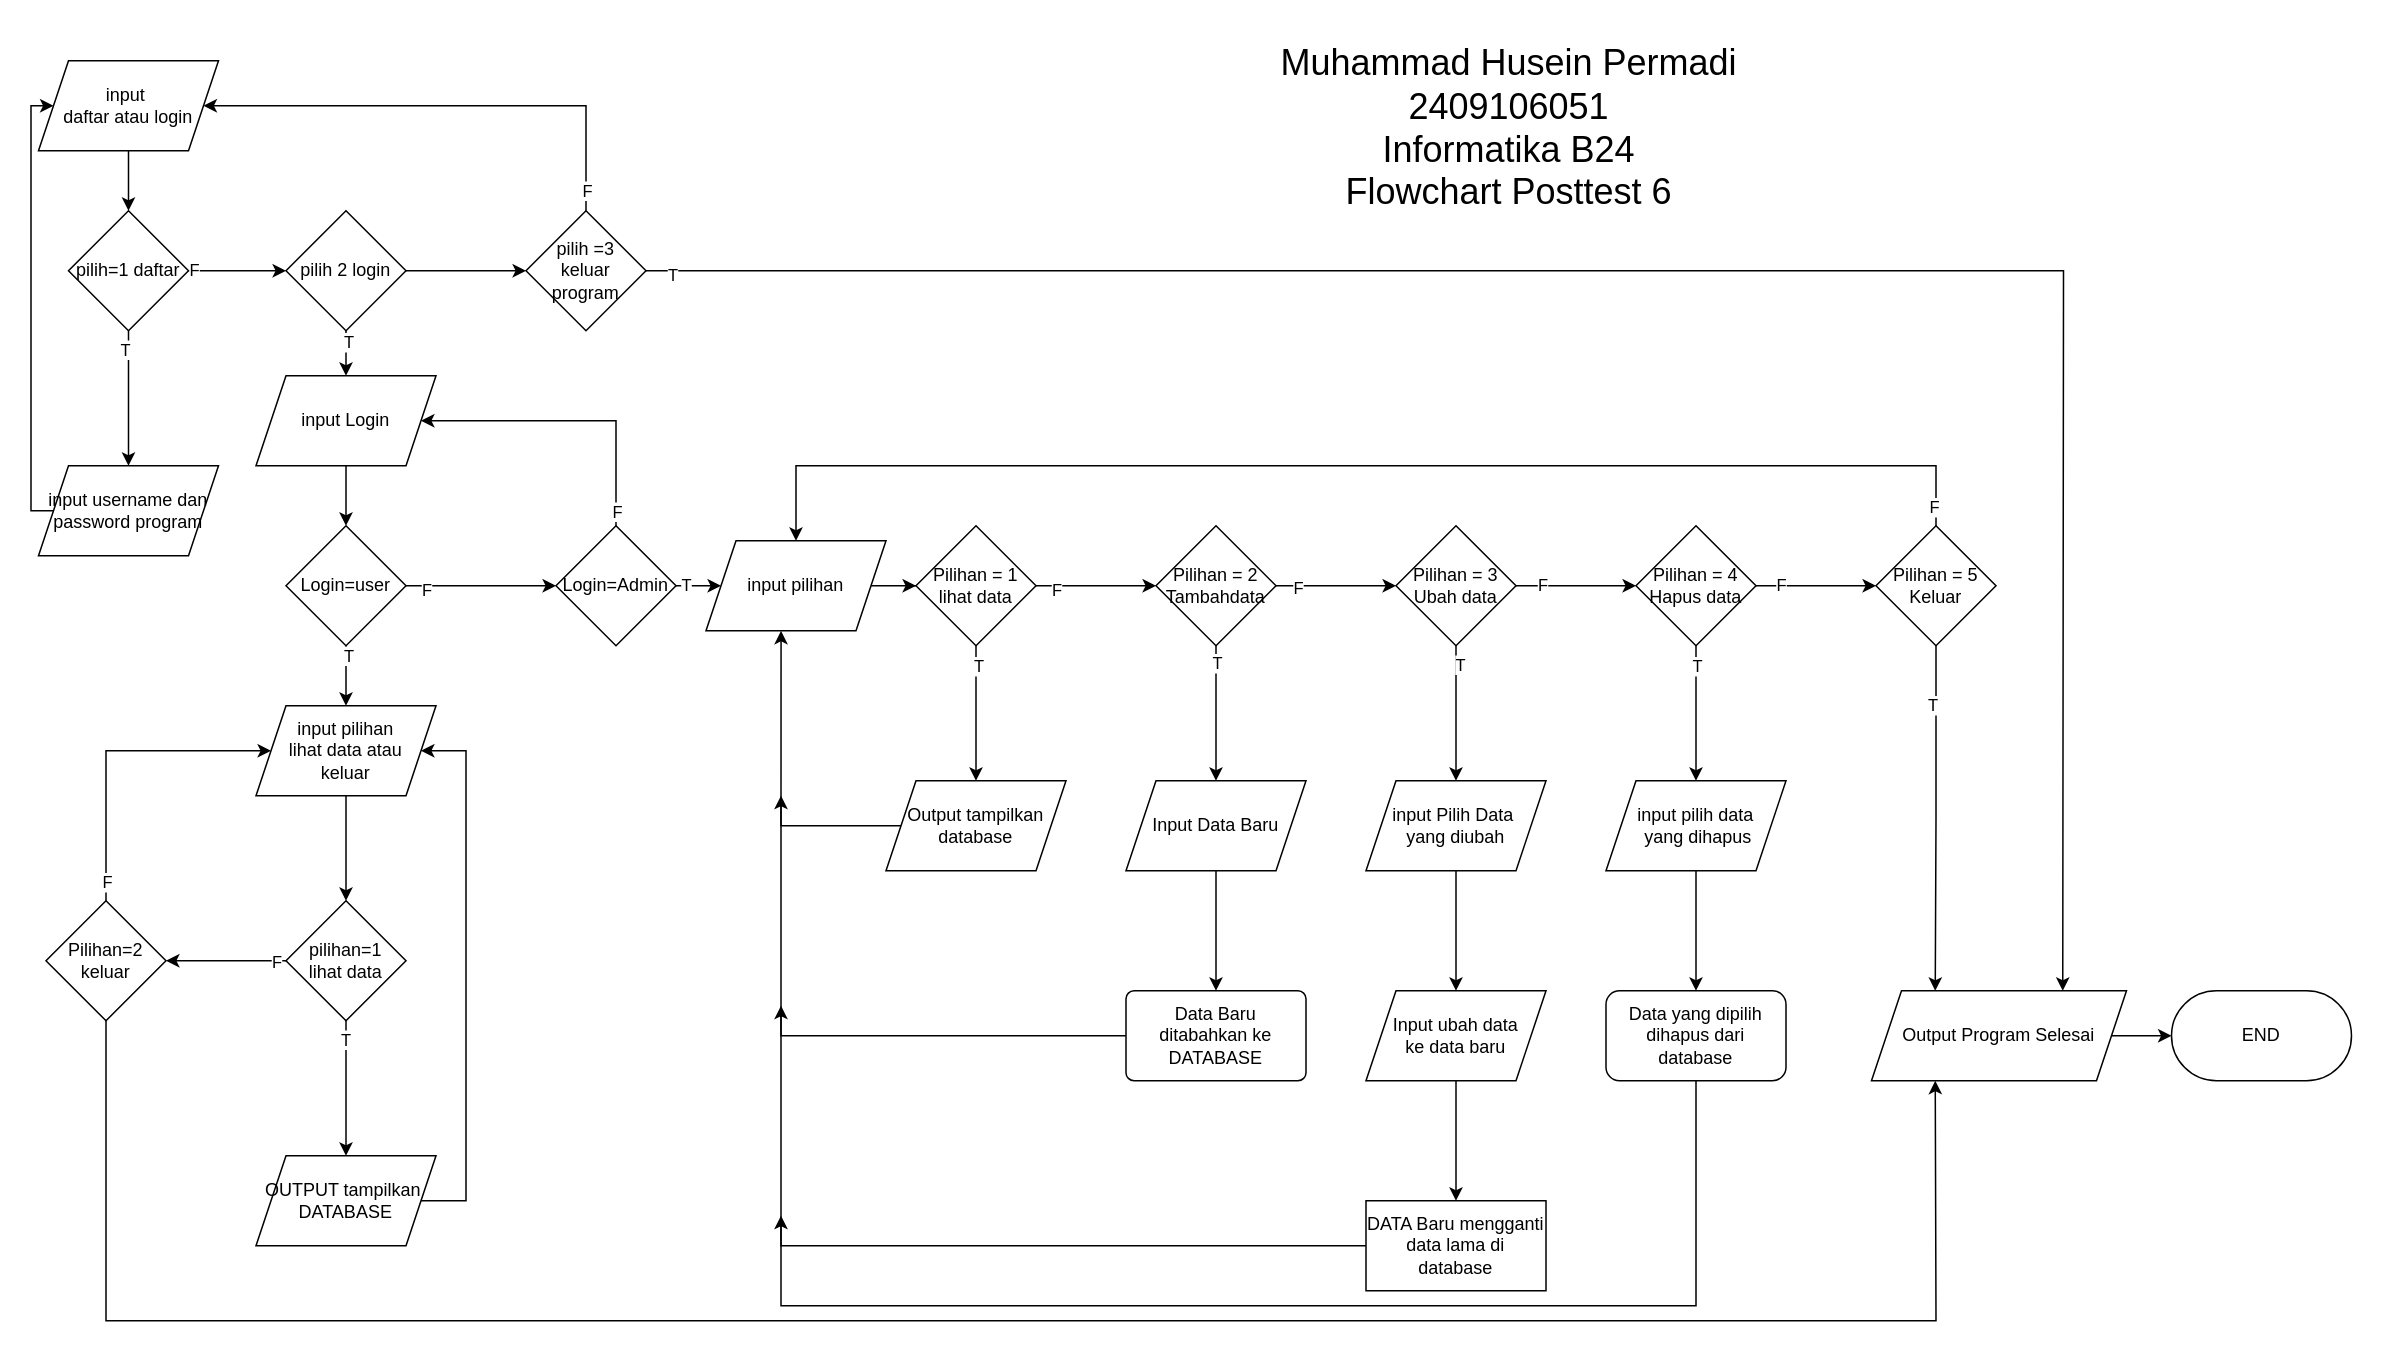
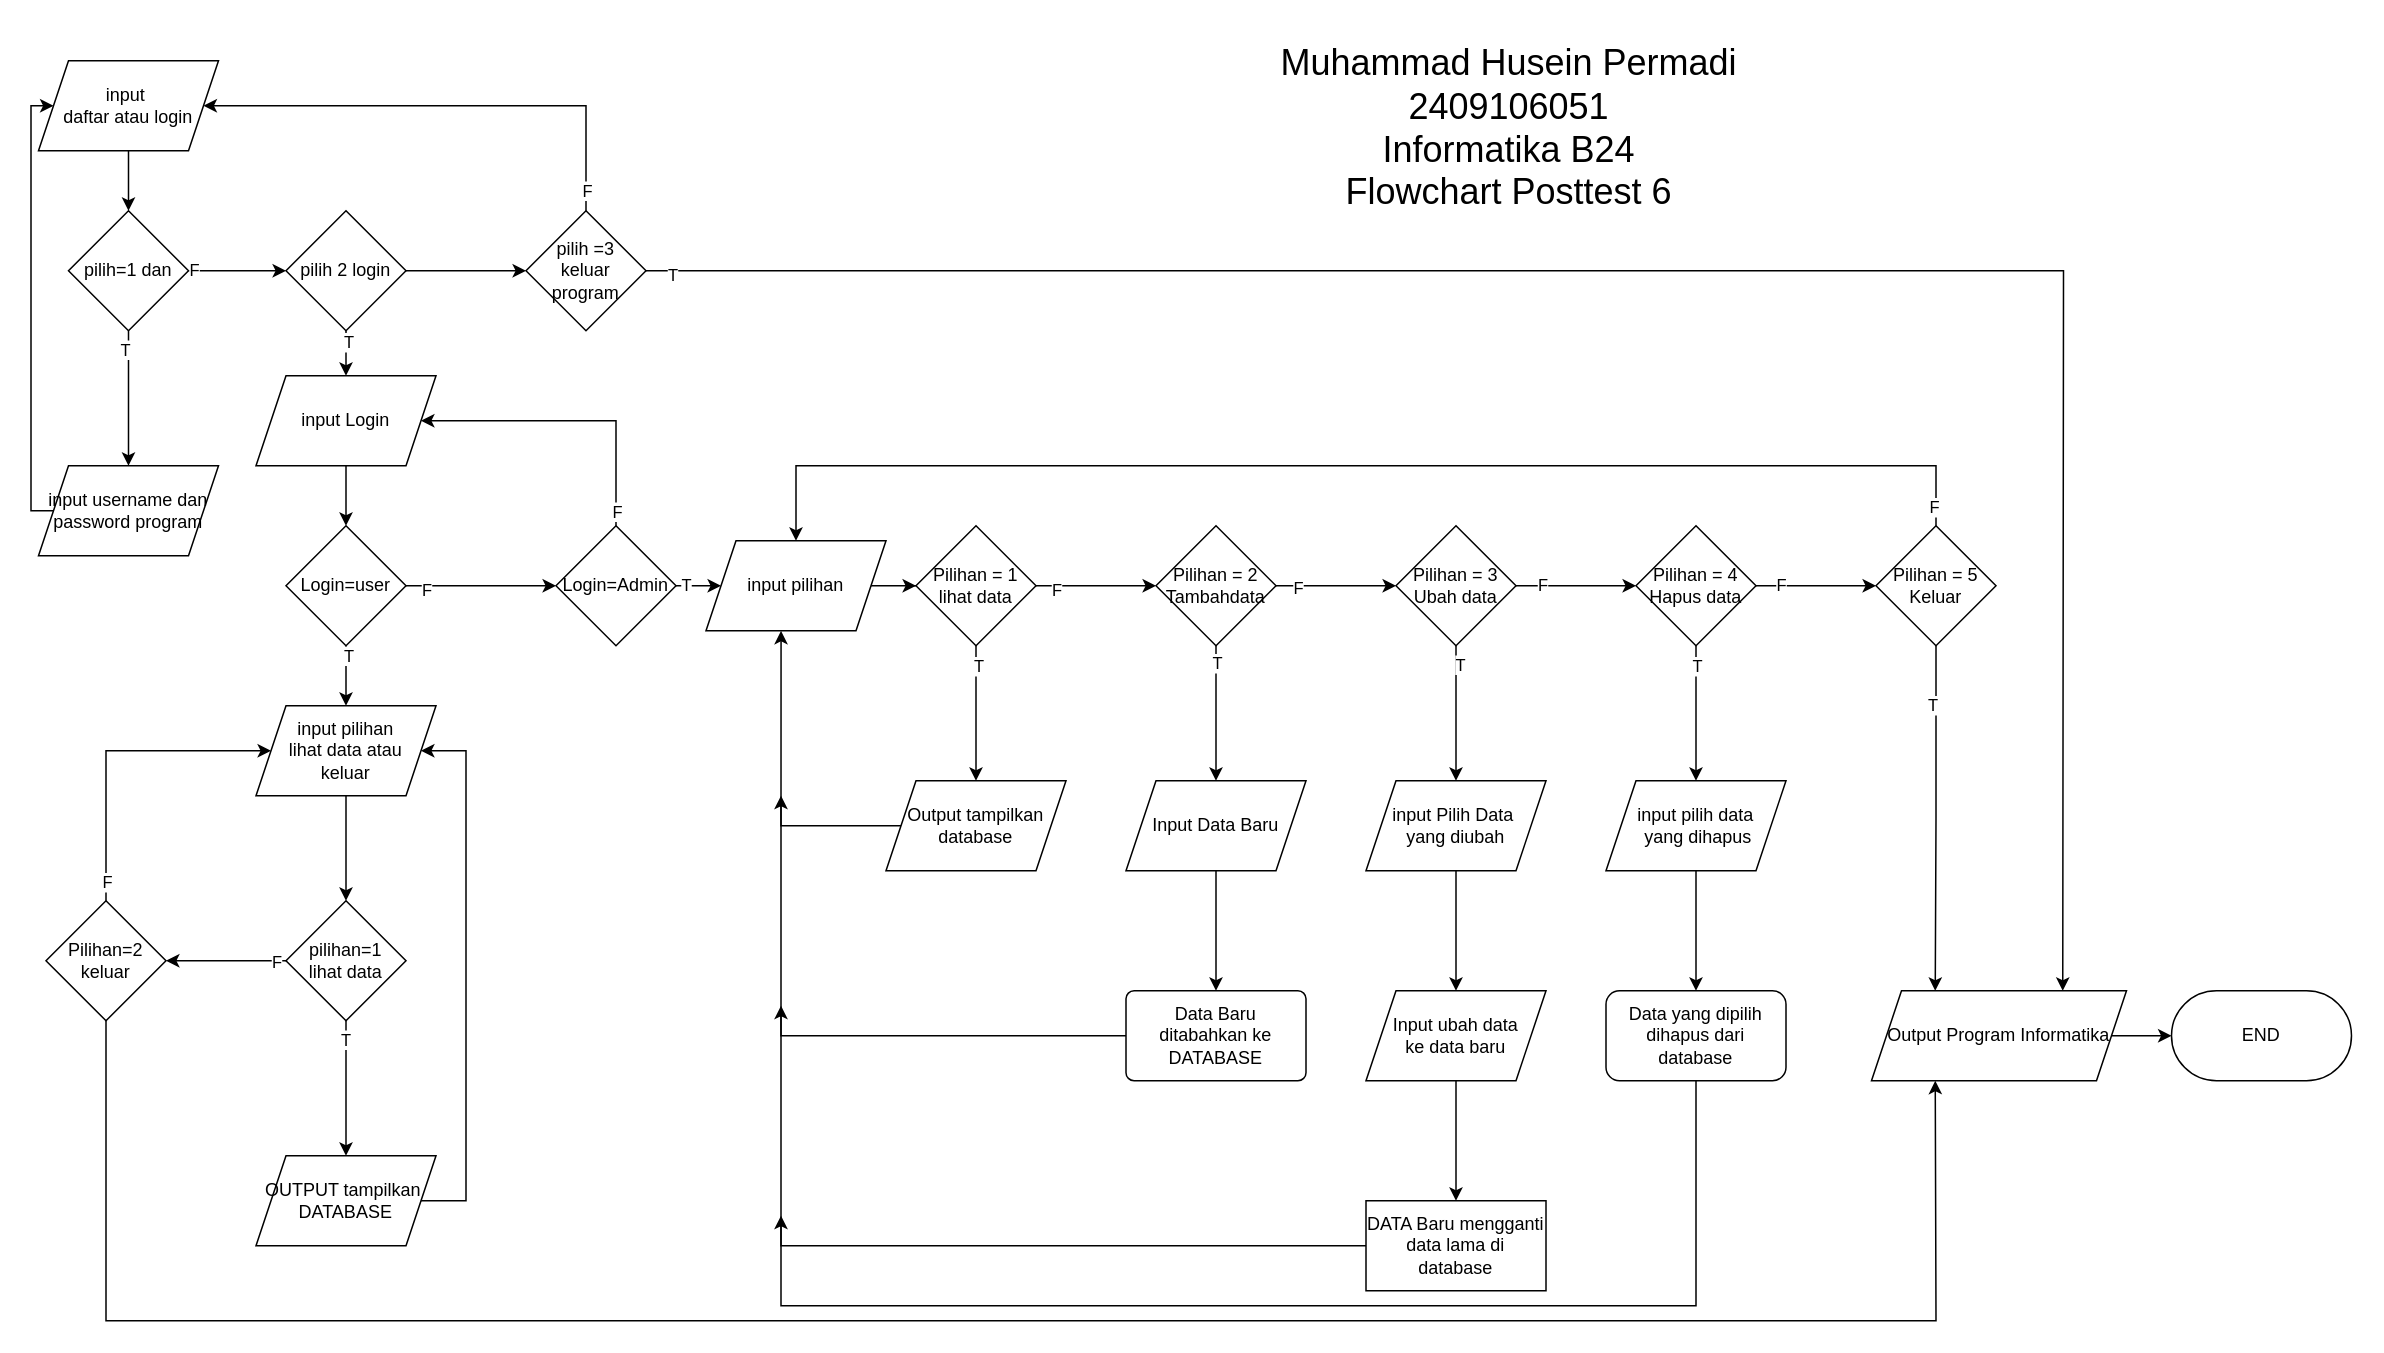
node "pilih=1 daftar": label "pilih=1 daftar" -> "pilih=1 dan"
node "Output Program Selesai": label "Output Program Selesai" -> "Output Program Informatika"
